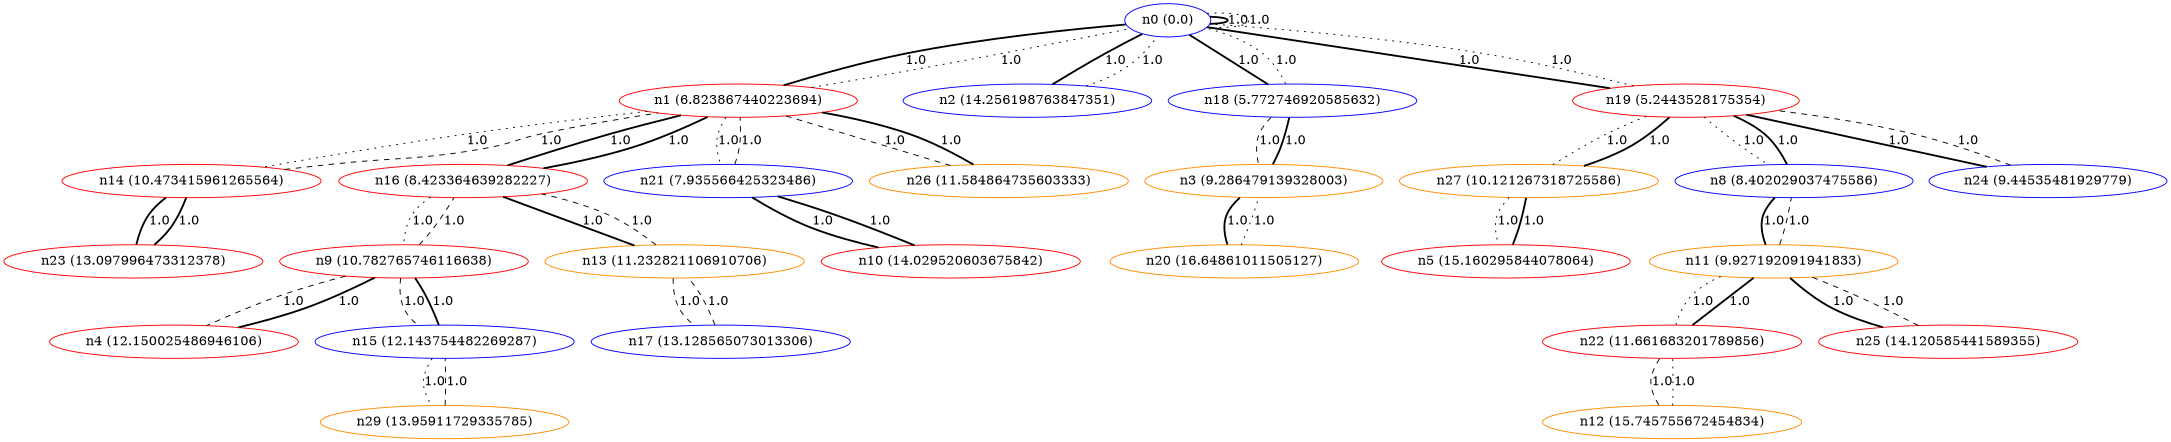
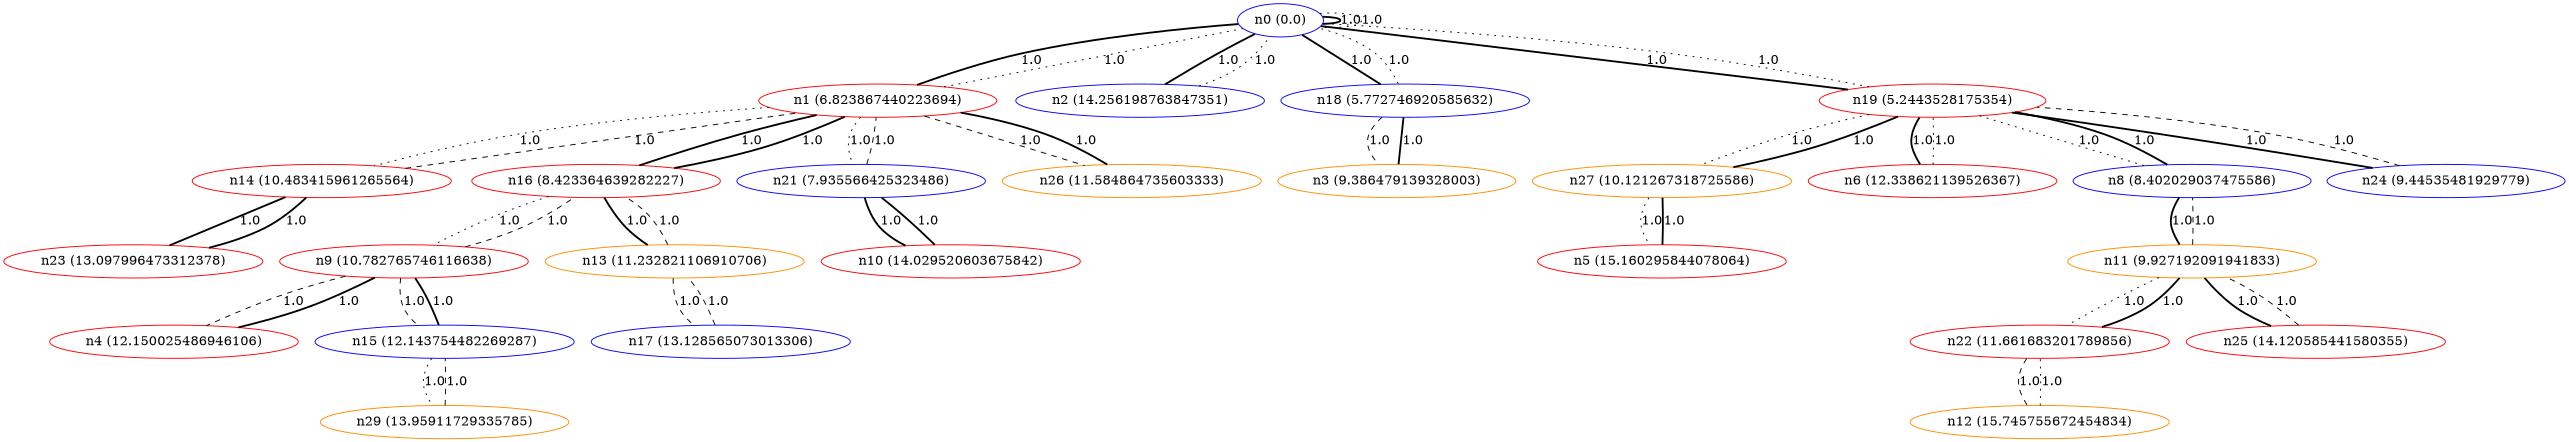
node "n14 (10.473415961265564)": label "n14 (10.473415961265564)" -> "n14 (10.483415961265564)"
node "n3 (9.286479139328003)": label "n3 (9.286479139328003)" -> "n3 (9.386479139328003)"
node "n6 (12.338621139526367)": added
node "n20 (16.64861011505127)": removed
node "n25 (14.120585441589355)": label "n25 (14.120585441589355)" -> "n25 (14.120585441580355)"
